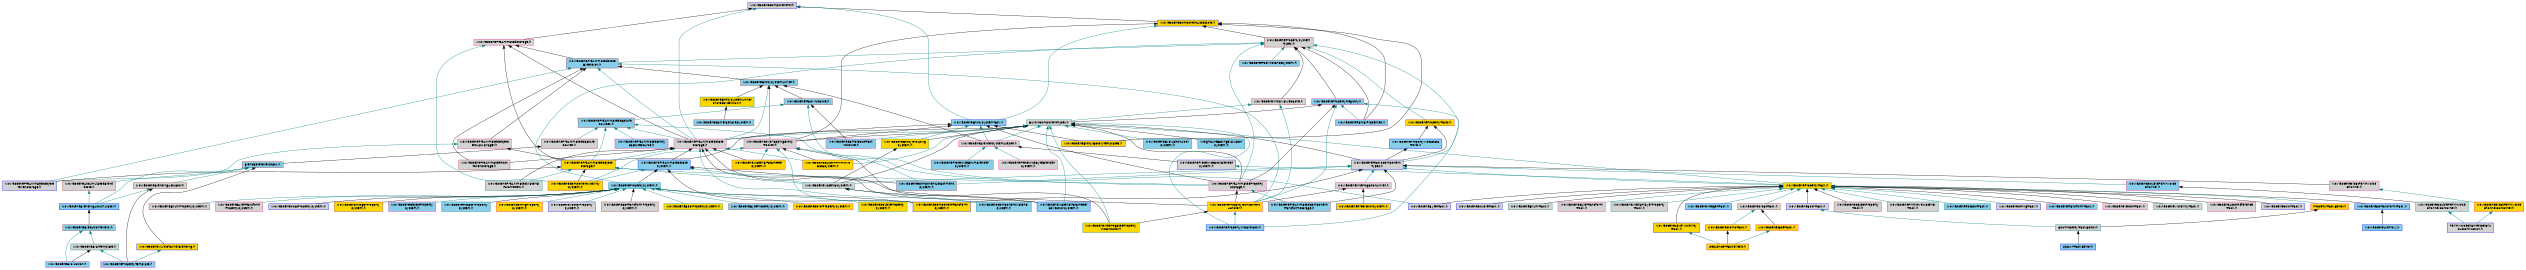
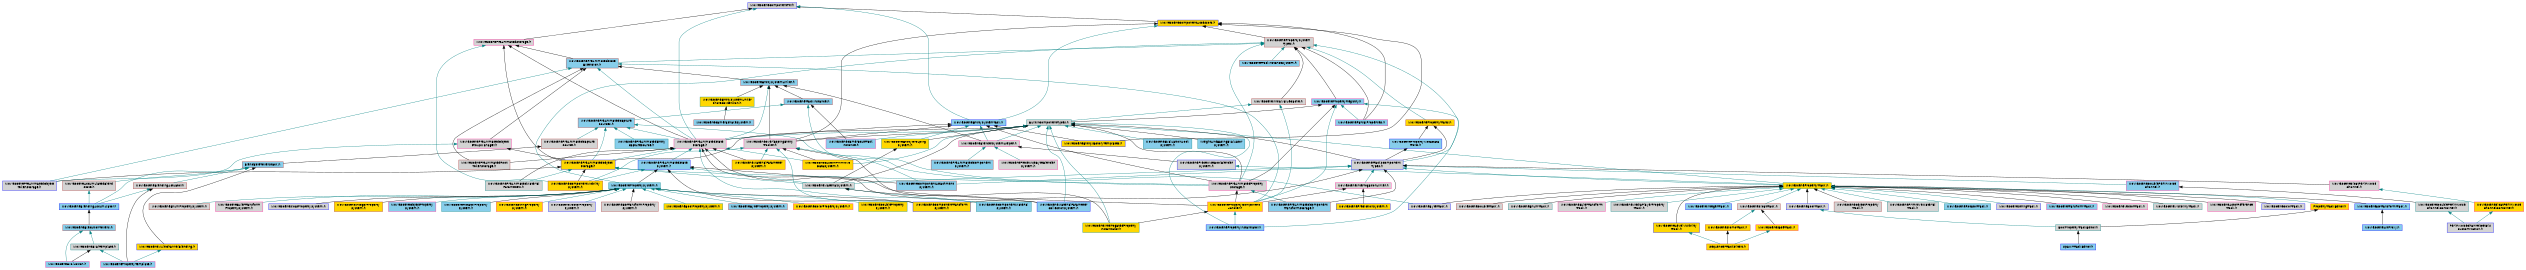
node "MovieScenePreAnimatedEntity CaptureSource.h": color deeppink -> teal
edge "MovieScenePreAnimatedState System.h" -> "MovieScenePreAnimatedState Storage.h": color black -> teal
node "MovieScenePiecewiseEnumBlender System.h": label "MovieScenePiecewiseEnumBlender System.h" -> "MovieScenePreAnimatedComponent System.h"
node "MovieSceneDoubleTrack.h": color blue -> brown
